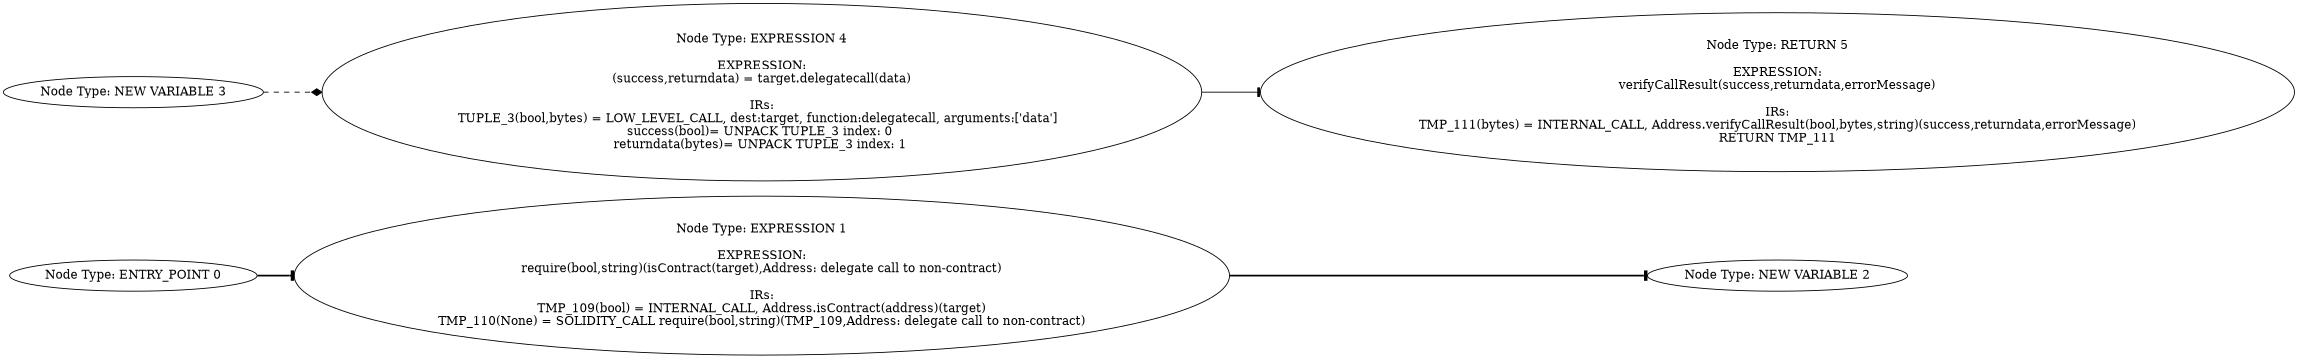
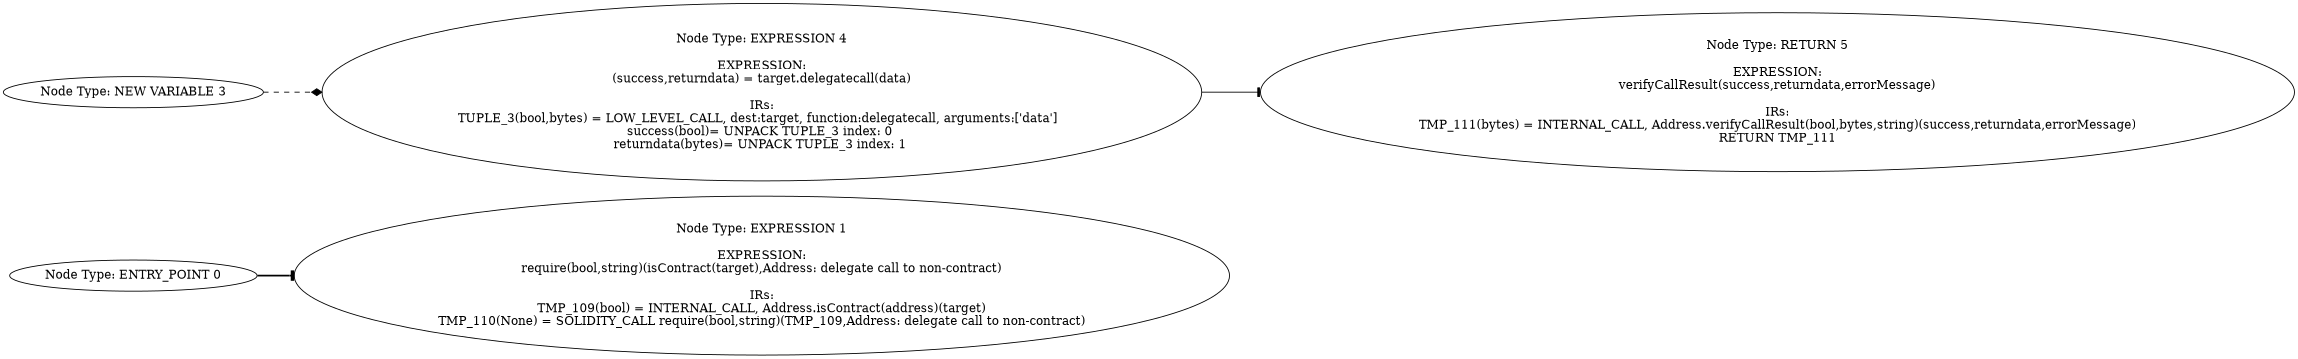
node "Node Type: NEW VARIABLE 2": removed
